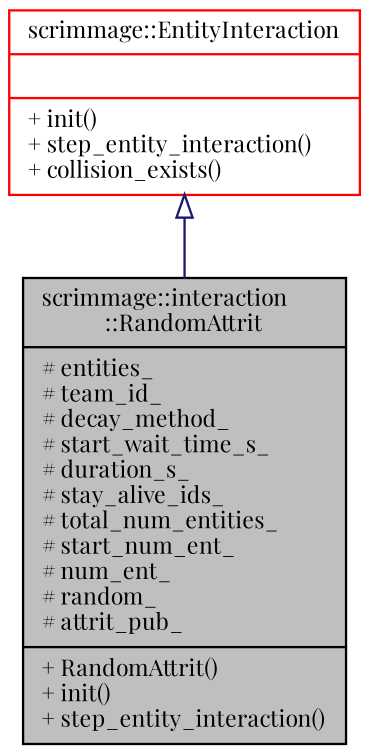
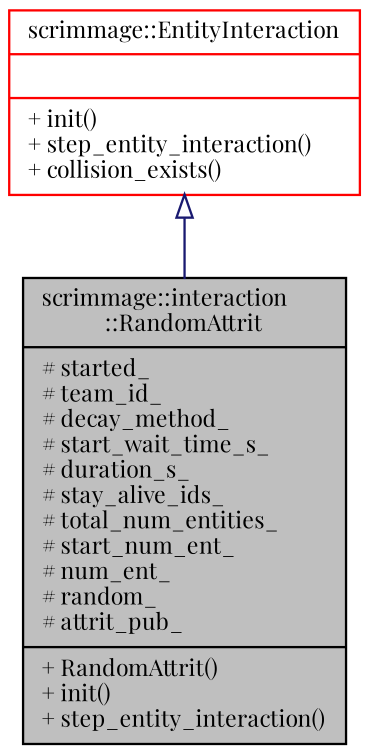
node "scrimmage::interaction": text "# entities_" -> "# started_"
